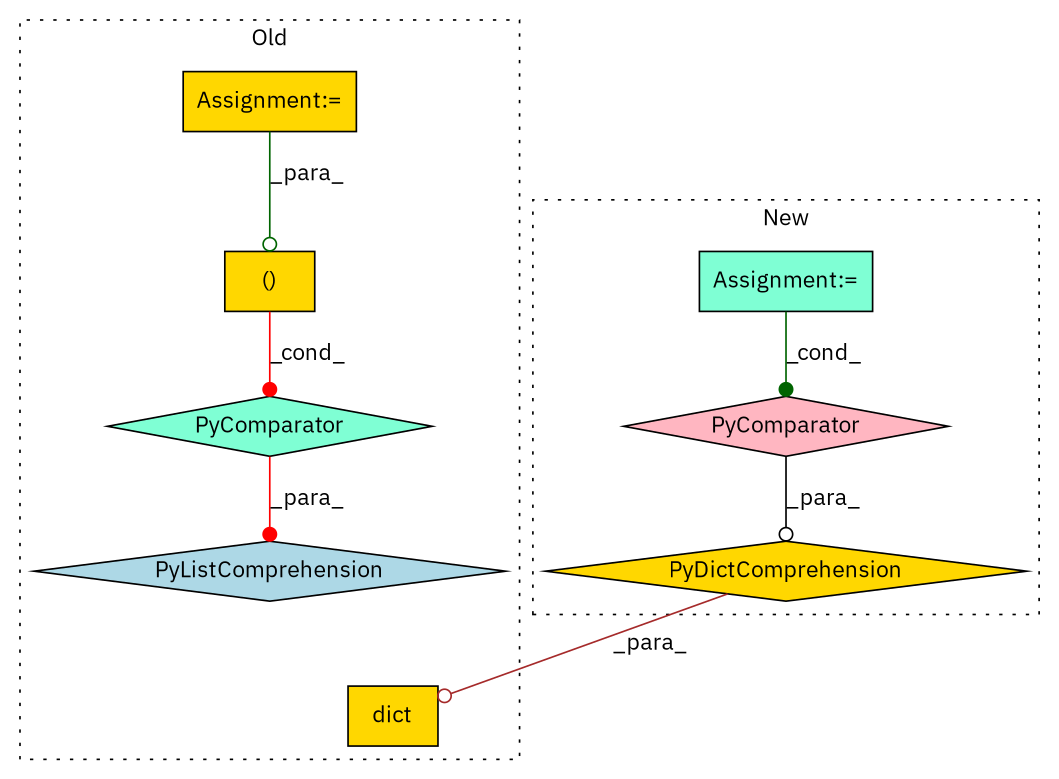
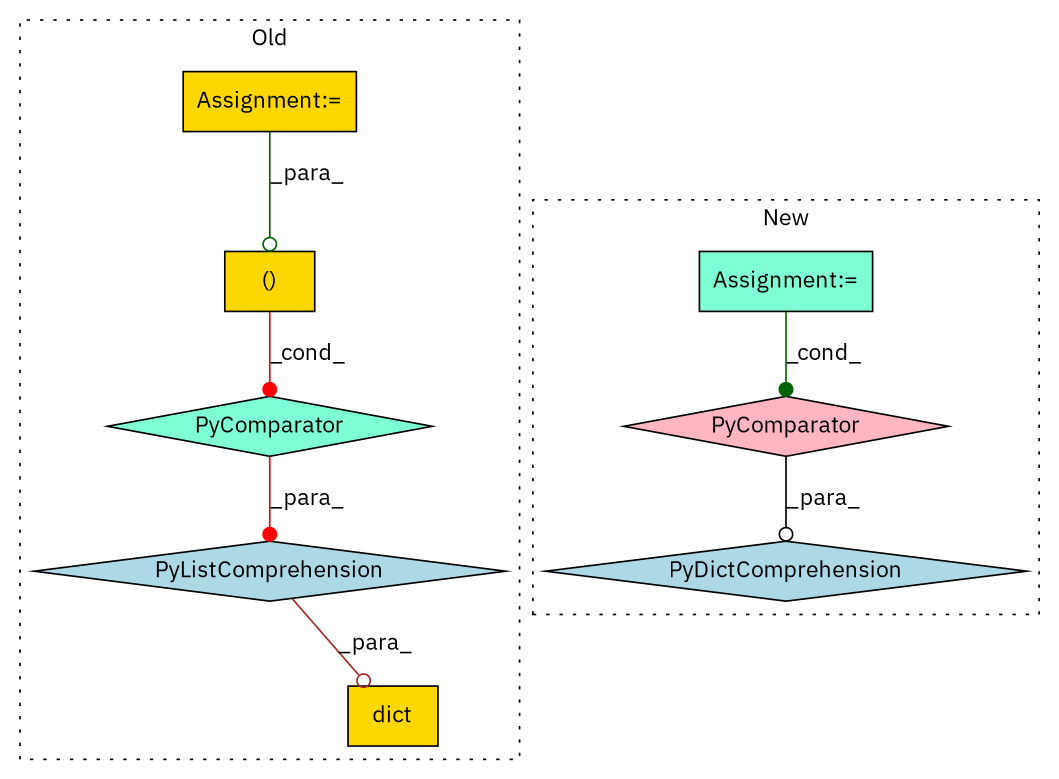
node "PyDictComprehension": fillcolor gold -> lightblue
edge "PyDictComprehension" -> "dict": now "PyListComprehension" -> "dict"
